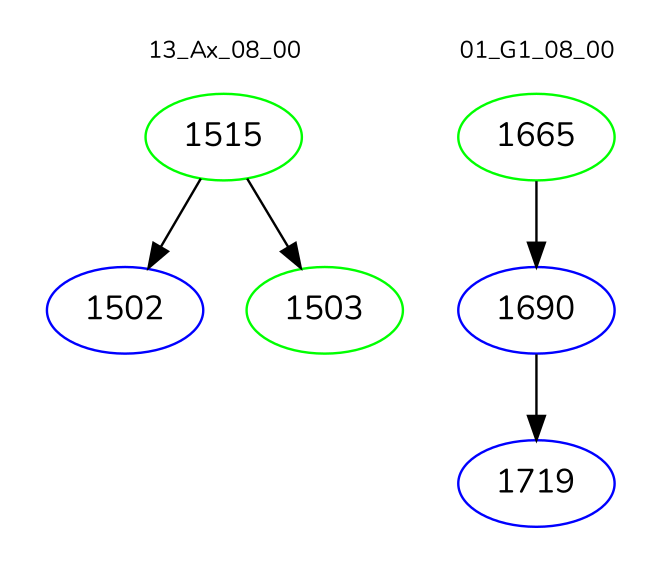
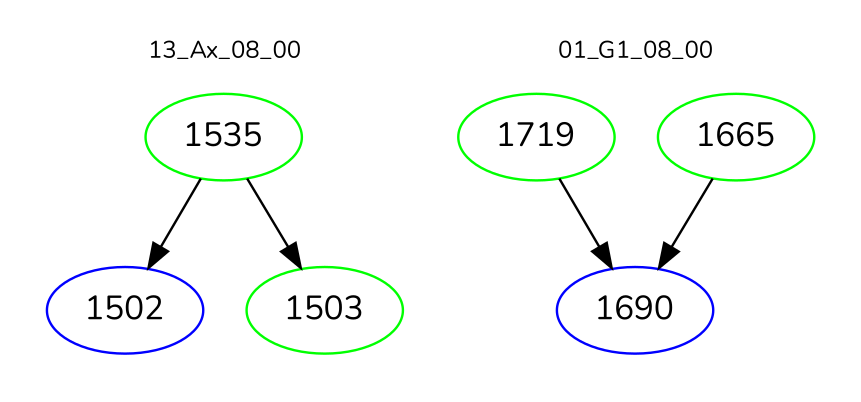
node "1515": label "1515" -> "1535"
edge "1690" -> "1719": reversed
node "1719": color blue -> green
